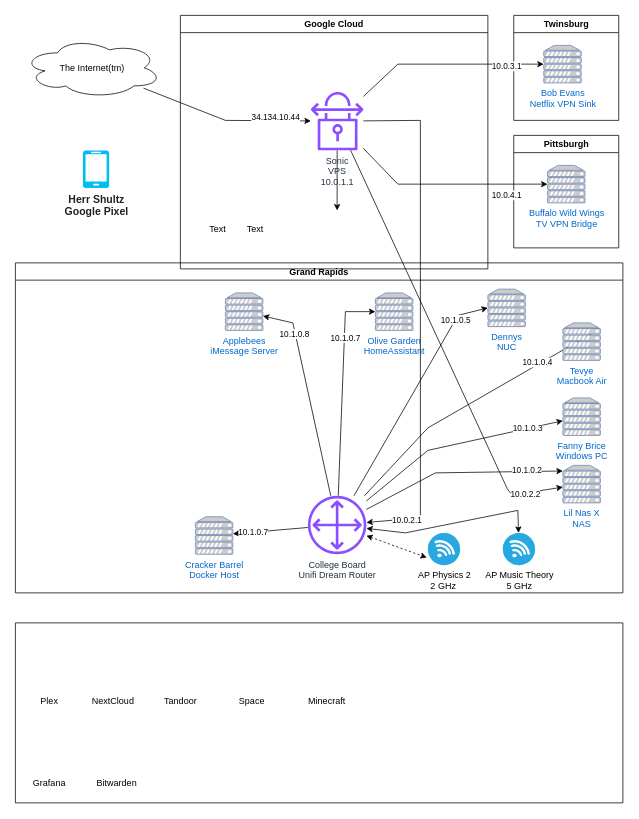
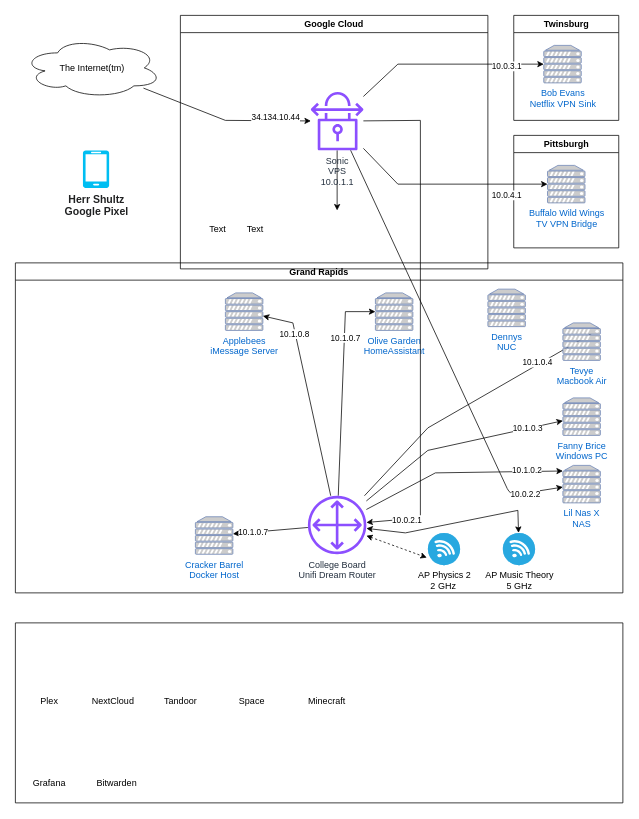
edge "College Board Unifi Dream Router" -> "Dennys NUC": removed, label "10.1.0.5"
